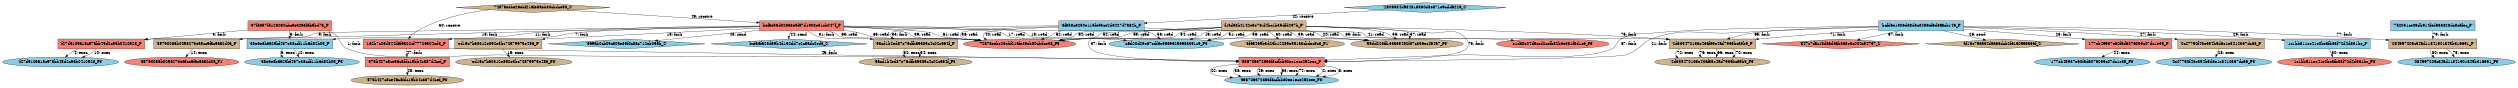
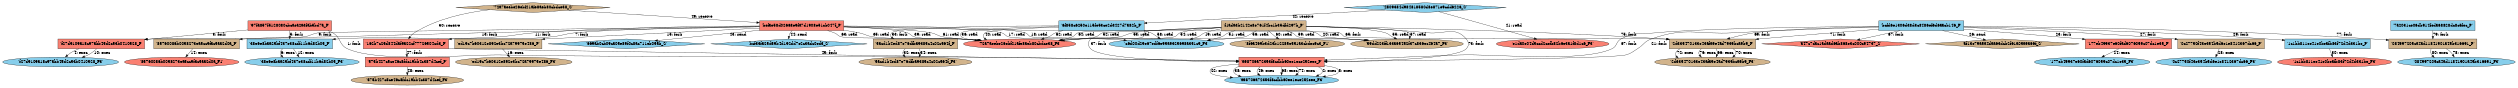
edge "'6f858c6250e115fe53ce2d3427d7a82b_P'" -> "'e1da0e04d5ccd2cefb82b6e3a1f8d1c6_F3'": now "'2809384d984818580d8e871e9cdd6226_S'" -> "'e1da0e04d5ccd2cefb82b6e3a1f8d1c6_F3'"
edge "'befae58d02668e9fa7d1908e51cb047f_P'" -> "'5acd1b4ed87e76dfba9385c4c02c564f_P'": removed, label "31: fork"
node "'669ab0cb09ca05e89f0c8ac712eb055b_S'": label "'669ab0cb09ca05e89f0c8ac712eb055b_S'" -> "'669ab0cb09ca05e89f0c8ac711eb055b_S'"
node "'575b427c5ce96c8fdc19bb4c387d4cef_P'": label "'575b427c5ce96c8fdc19bb4c387d4cef_P'" -> "'575b427c5ce46c8fdc19bb4c387d4cef_P'"
